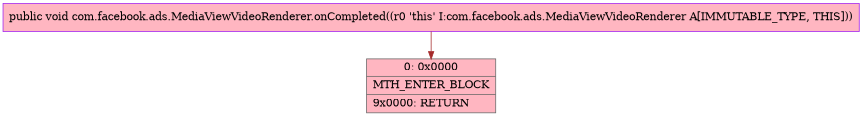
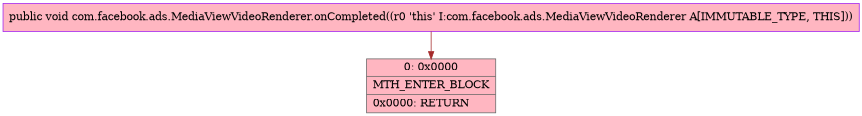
node "0: 0x0000": text "9x0000: RETURN" -> "0x0000: RETURN"
